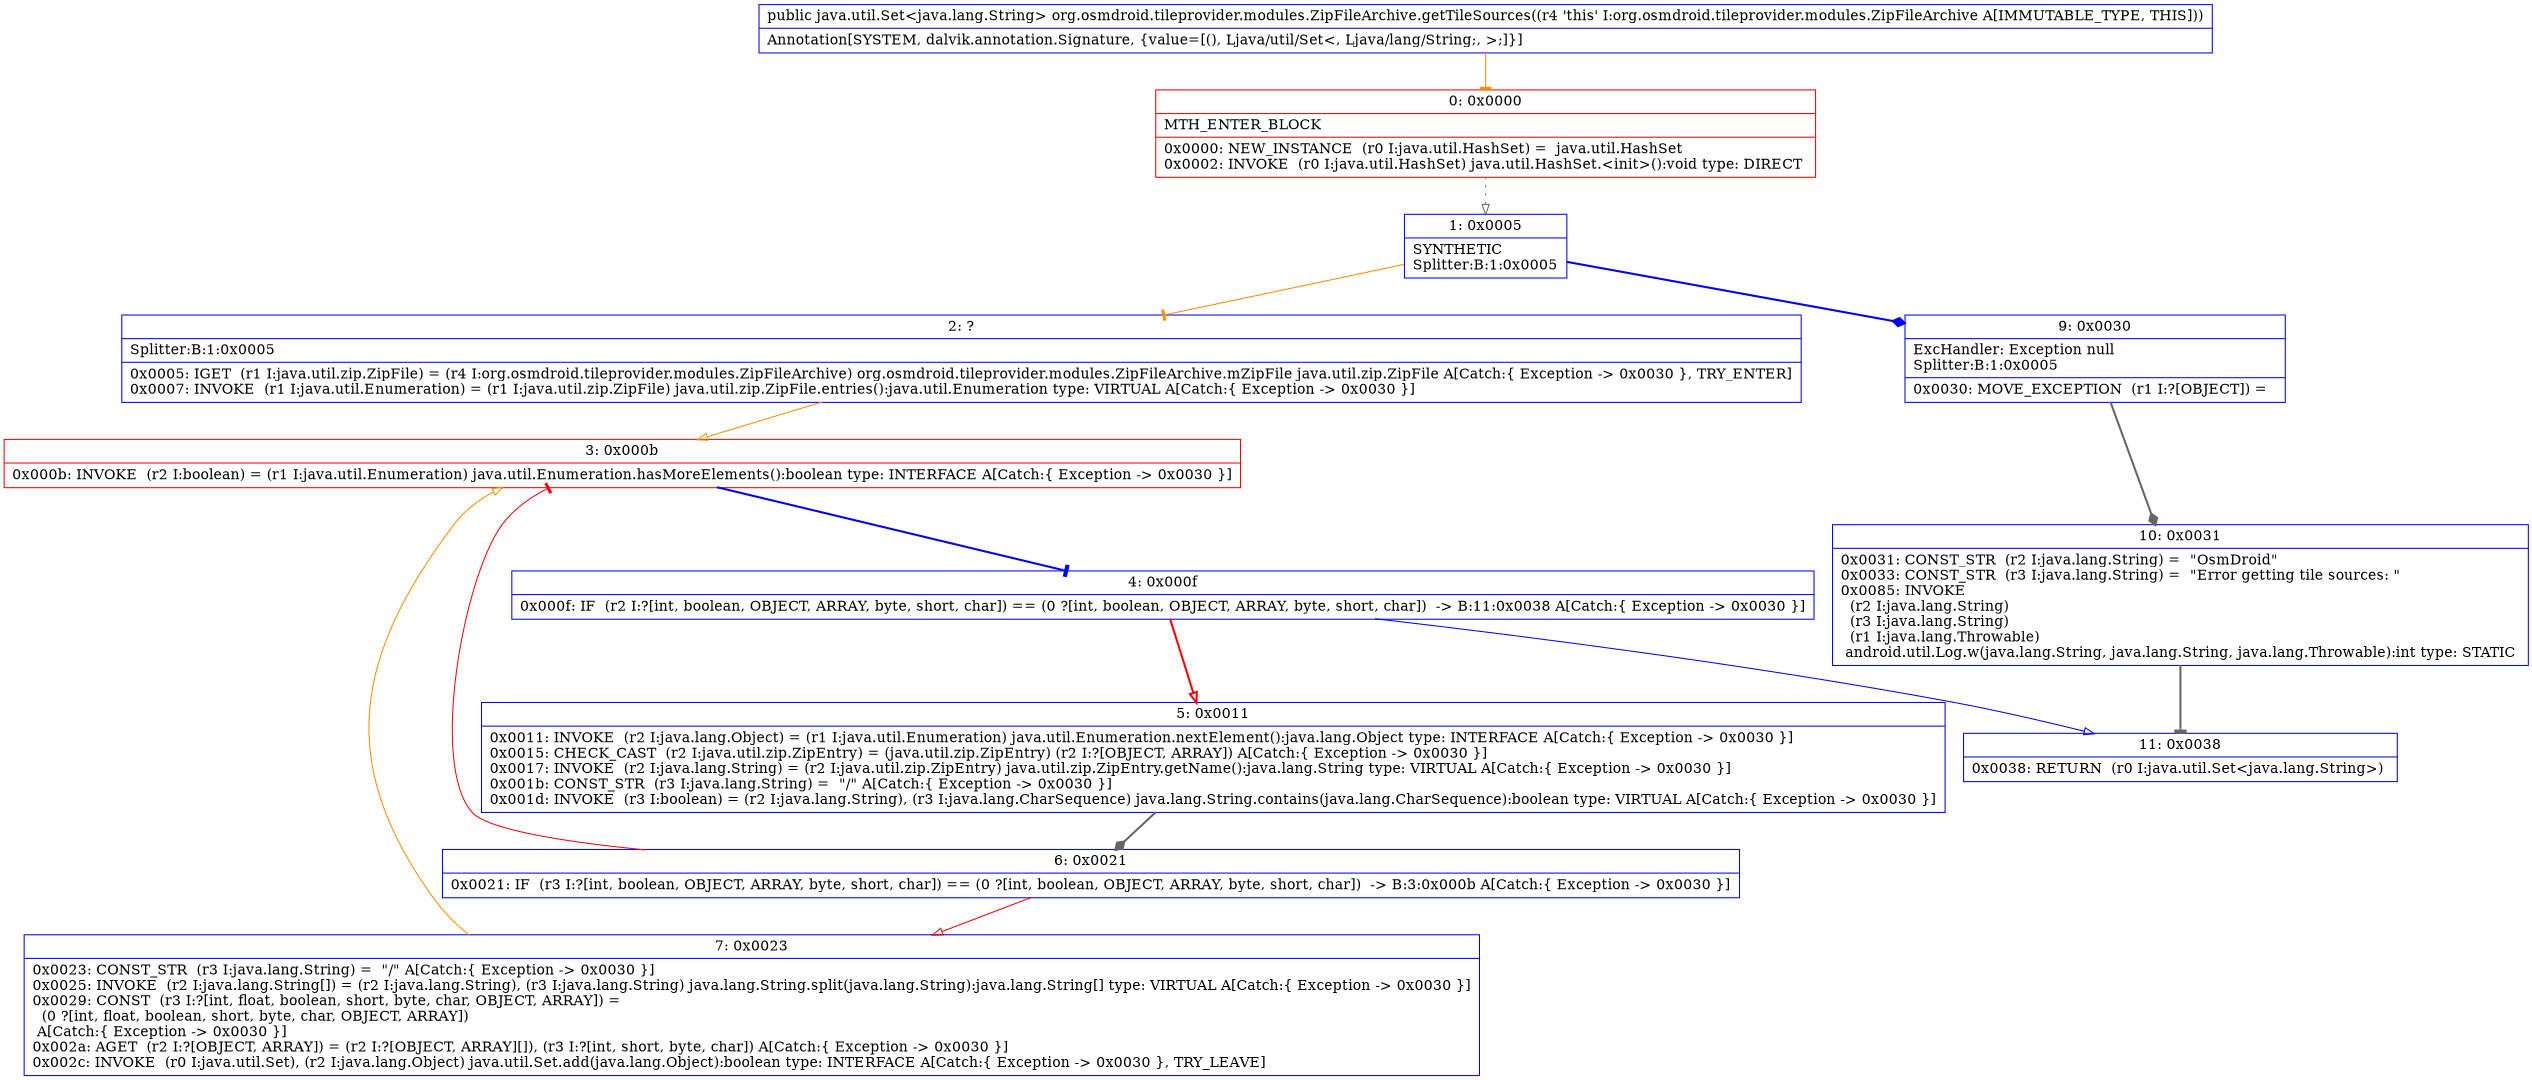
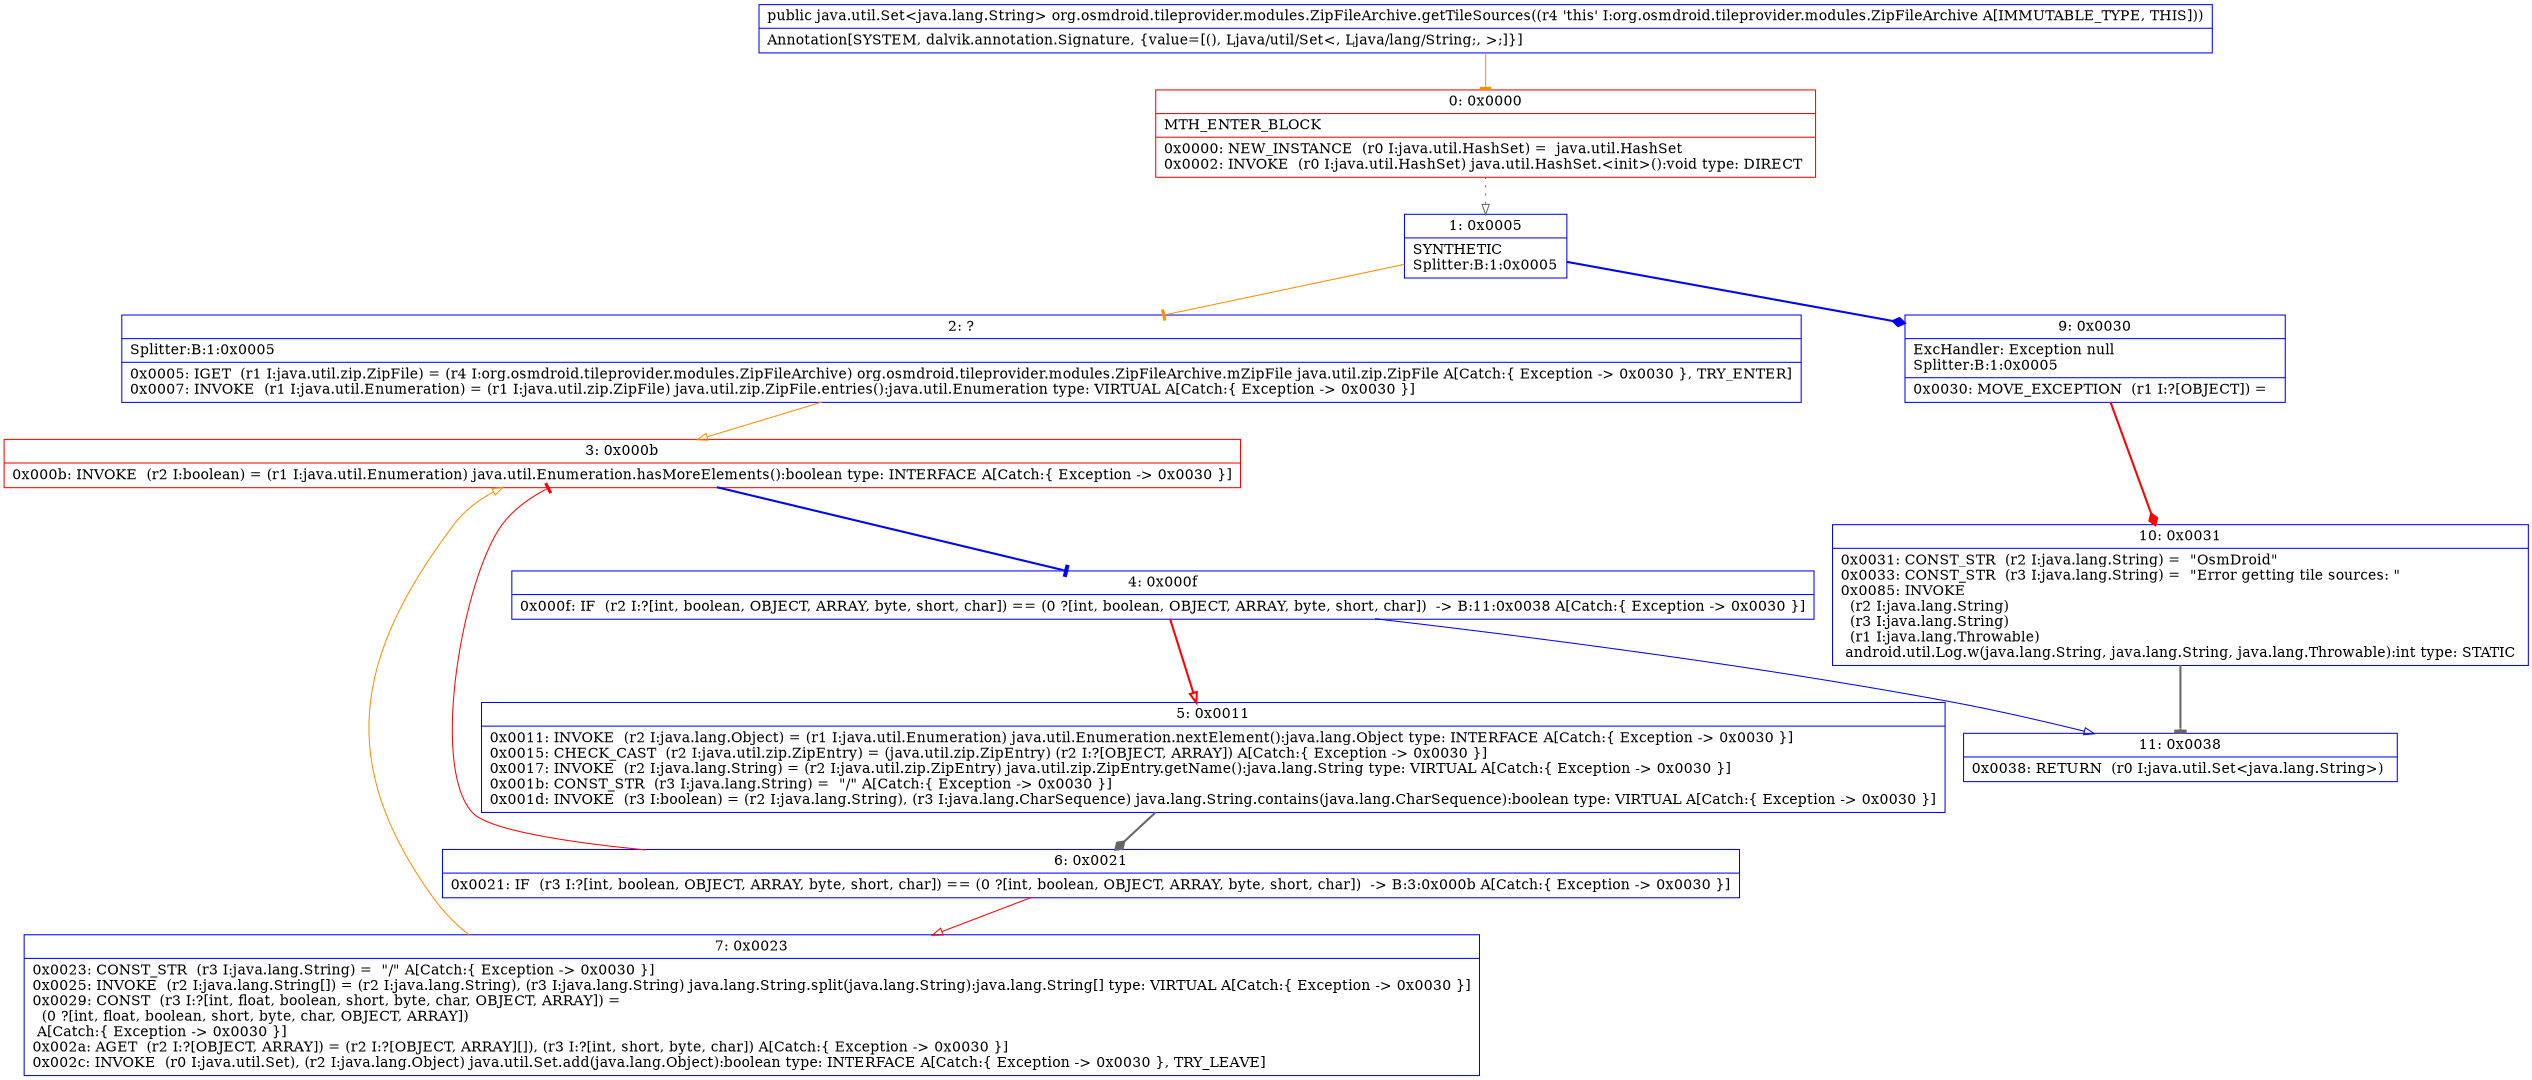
edge "9: 0x0030" -> "10: 0x0031": color gray40 -> red
